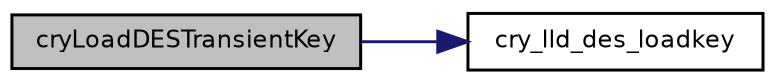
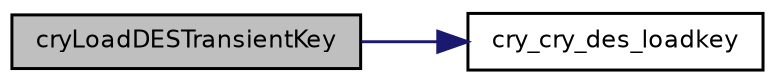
node "cry_lld_des_loadkey": label "cry_lld_des_loadkey" -> "cry_cry_des_loadkey"
